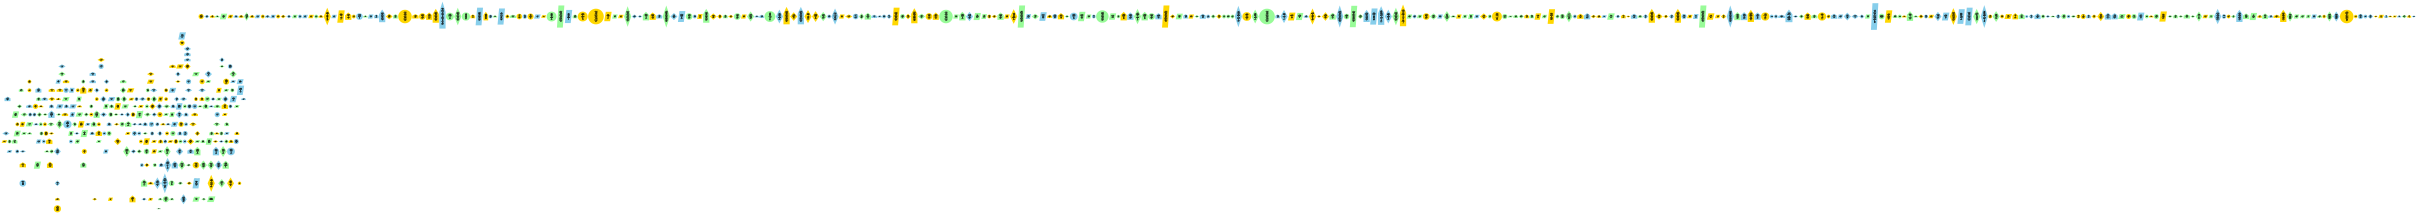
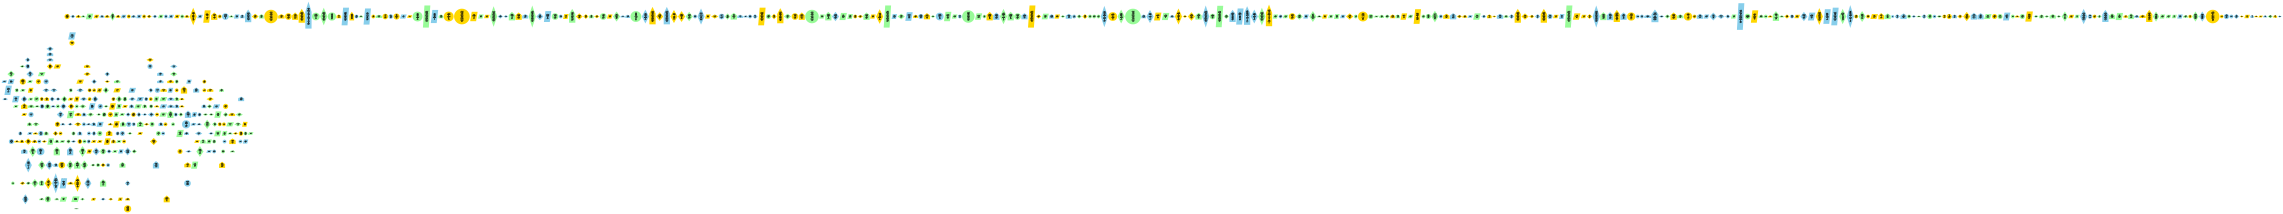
node "# 0x3fa PUSHX Data REVERT": added
node "# 0xf08 JUMPDEST JUMP": fillcolor gold -> palegreen
